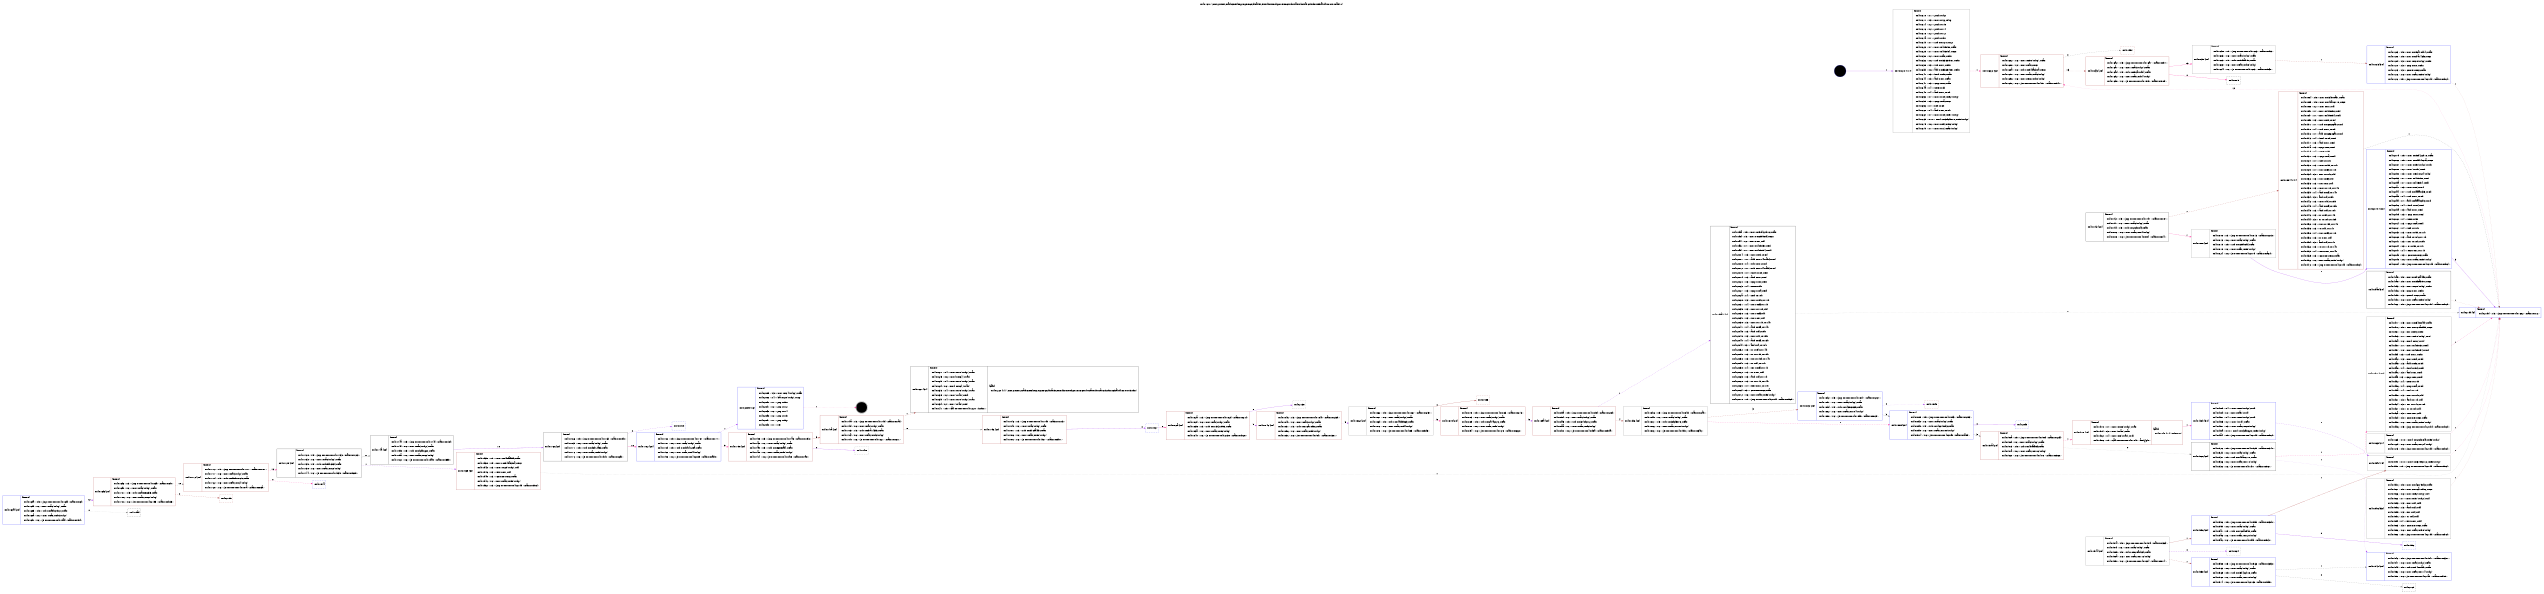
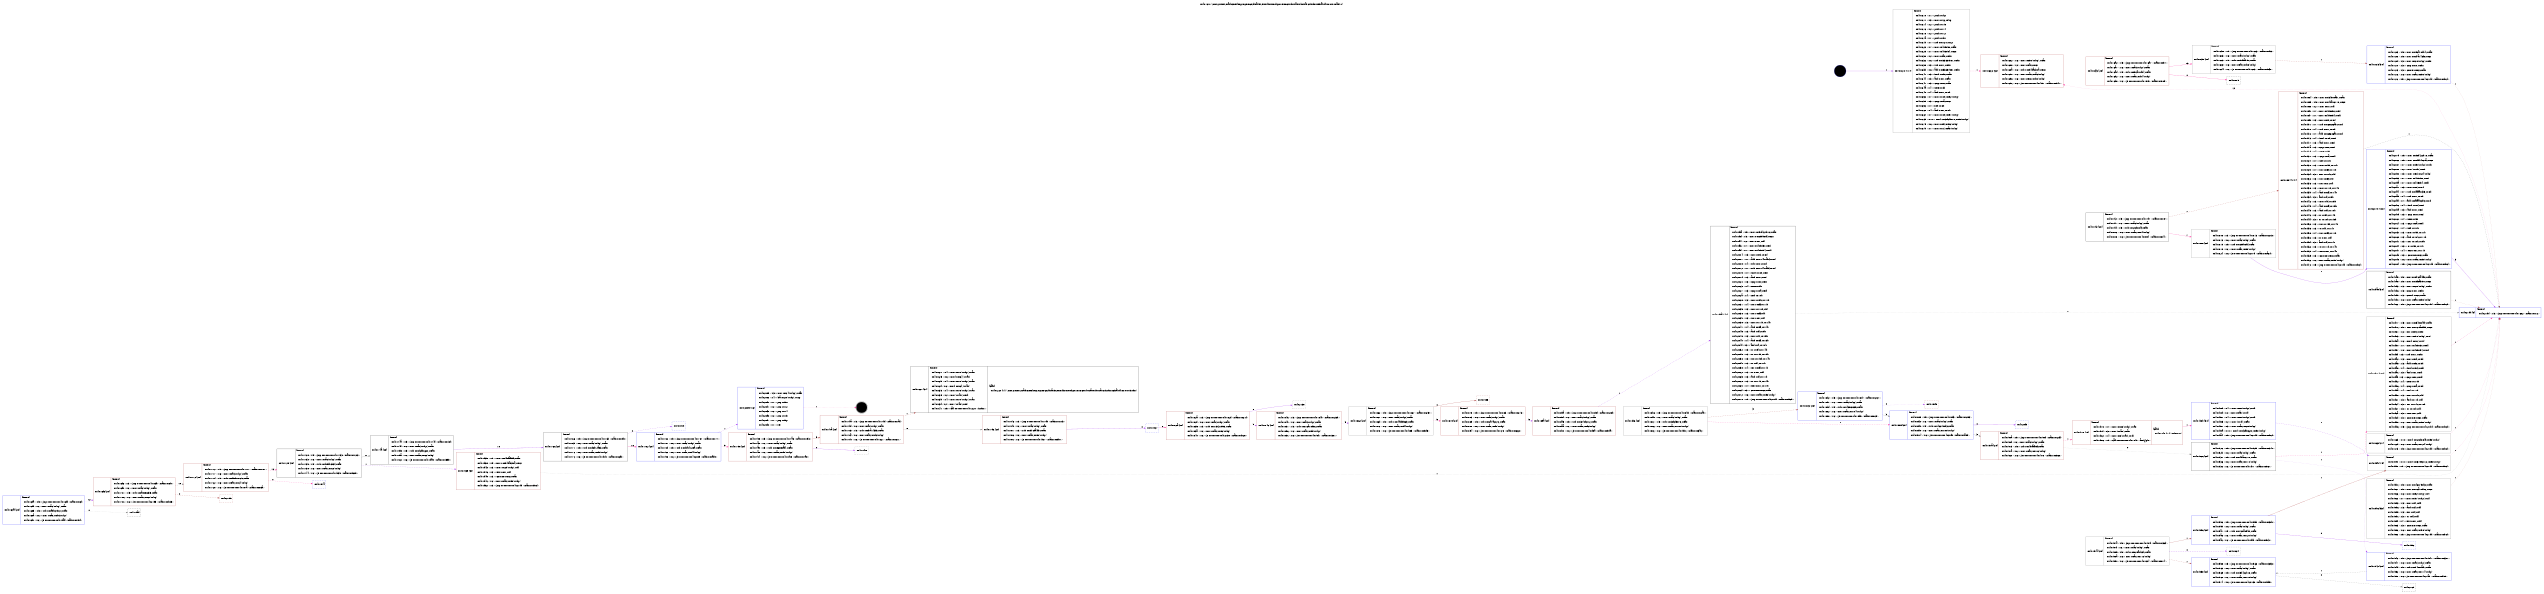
node "0x401b57": removed
edge "0x401682 [32]" -> "0x4016a2 [28]": removed, label "13"
edge "0x40189a [28]" -> "0x4018b6 [28]": removed, label "4"
edge "0x40195e [28]" -> "0x401942 [28]": reversed
